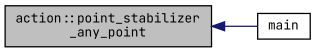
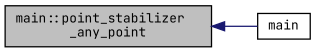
node "action::point_stabilizer _any_point": label "action::point_stabilizer _any_point" -> "main::point_stabilizer _any_point"
